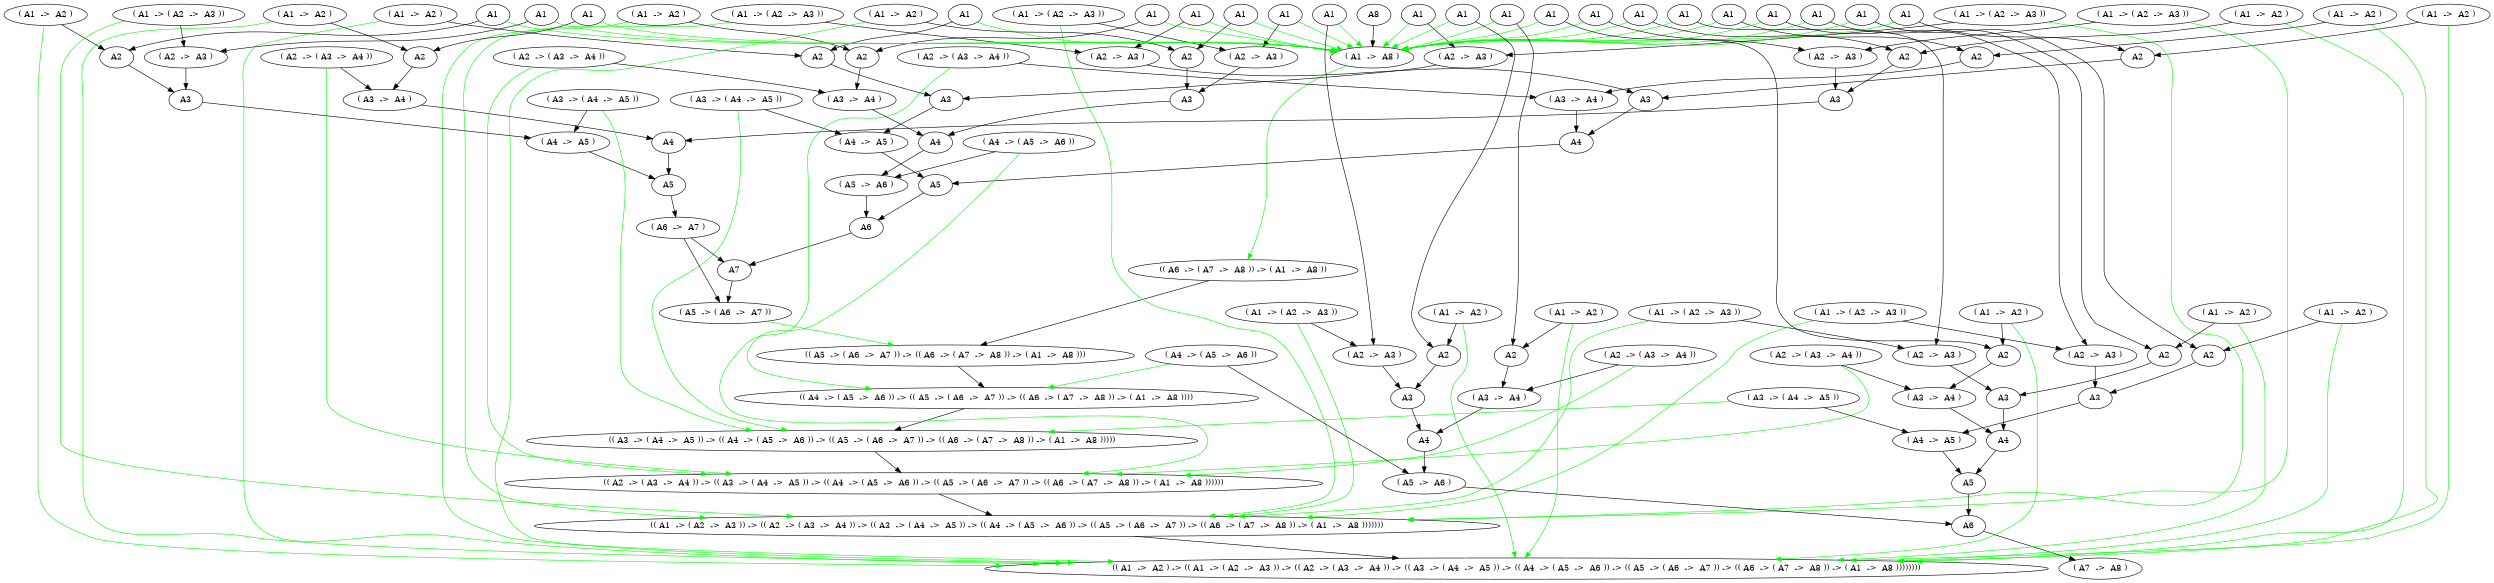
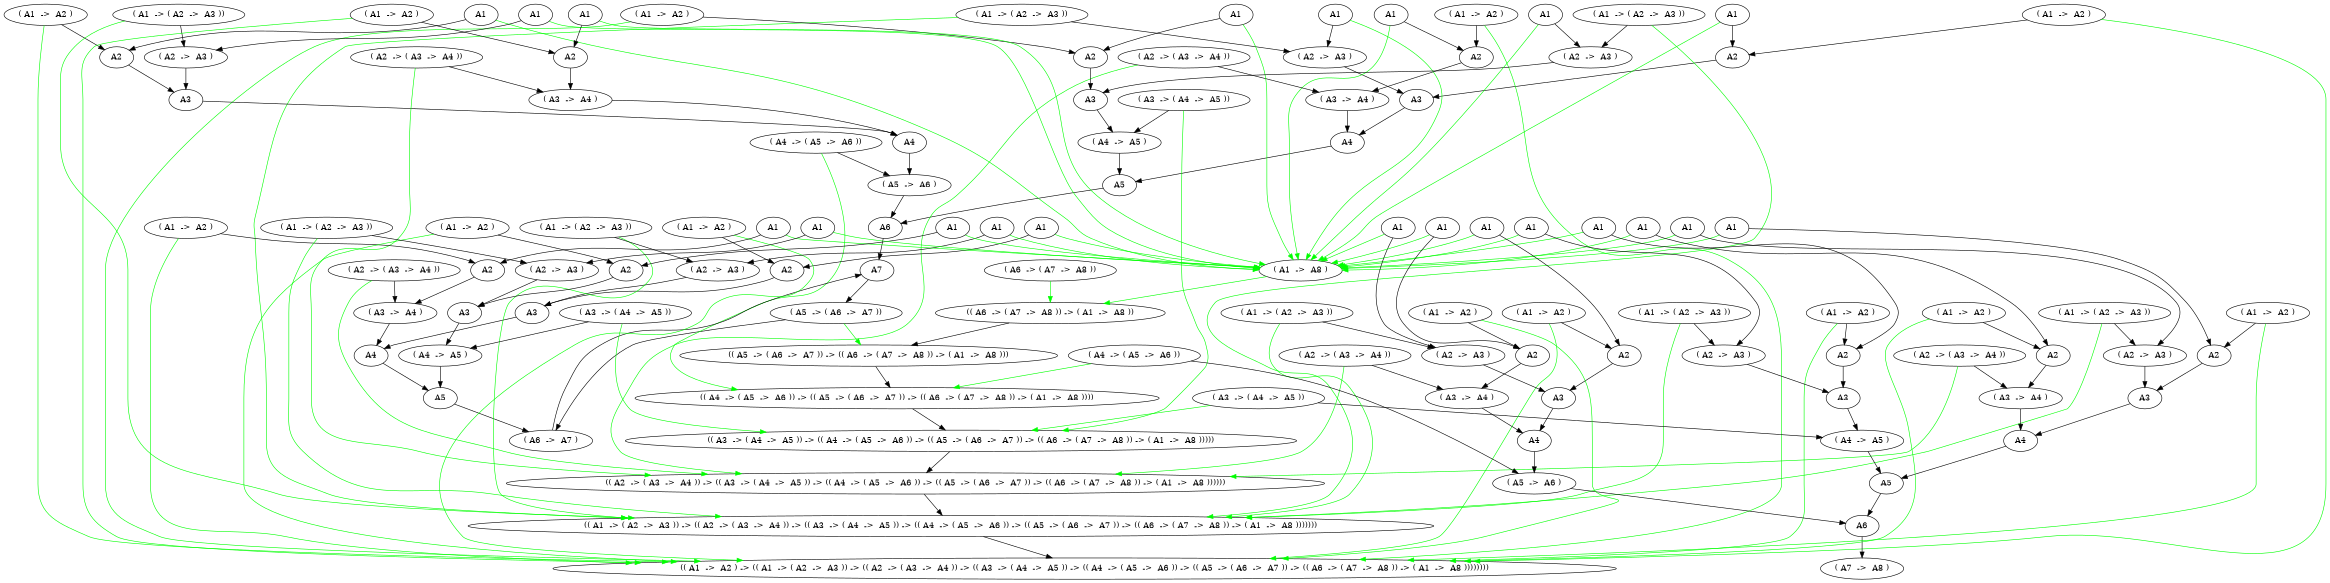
node "A8": removed
edge "( A6  ->  A7 )" -> "( A5  -> ( A6  ->  A7 ))": reversed
node "( A6  -> ( A7  ->  A8 ))": added
